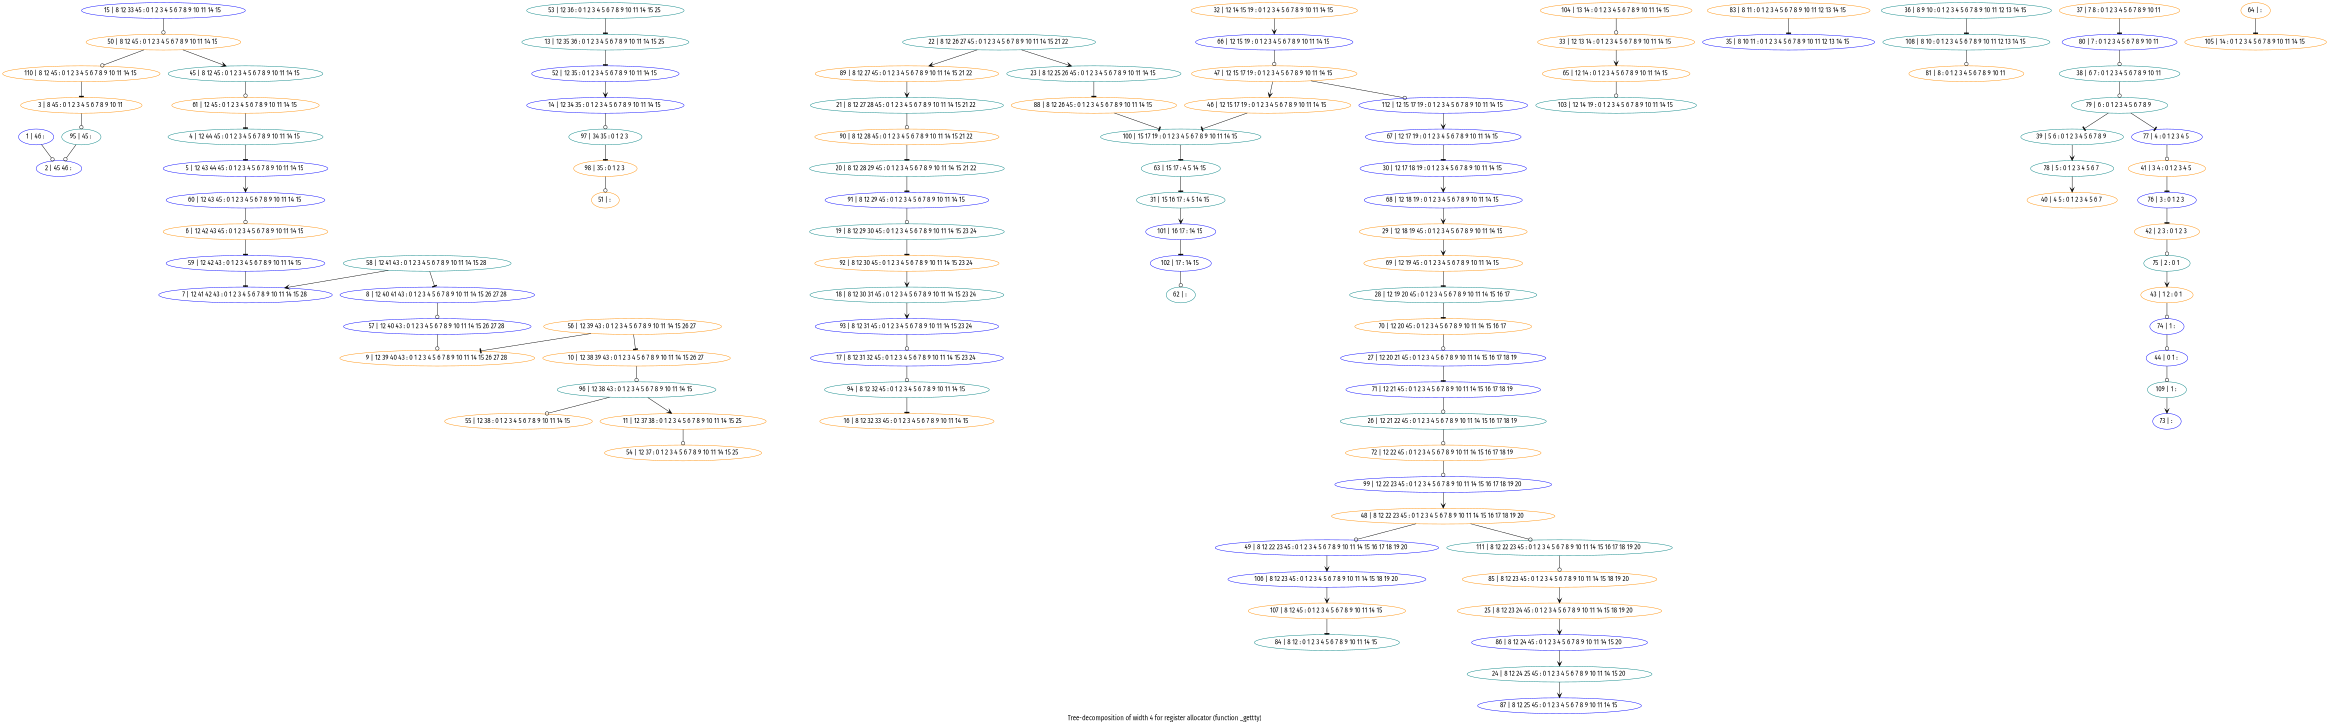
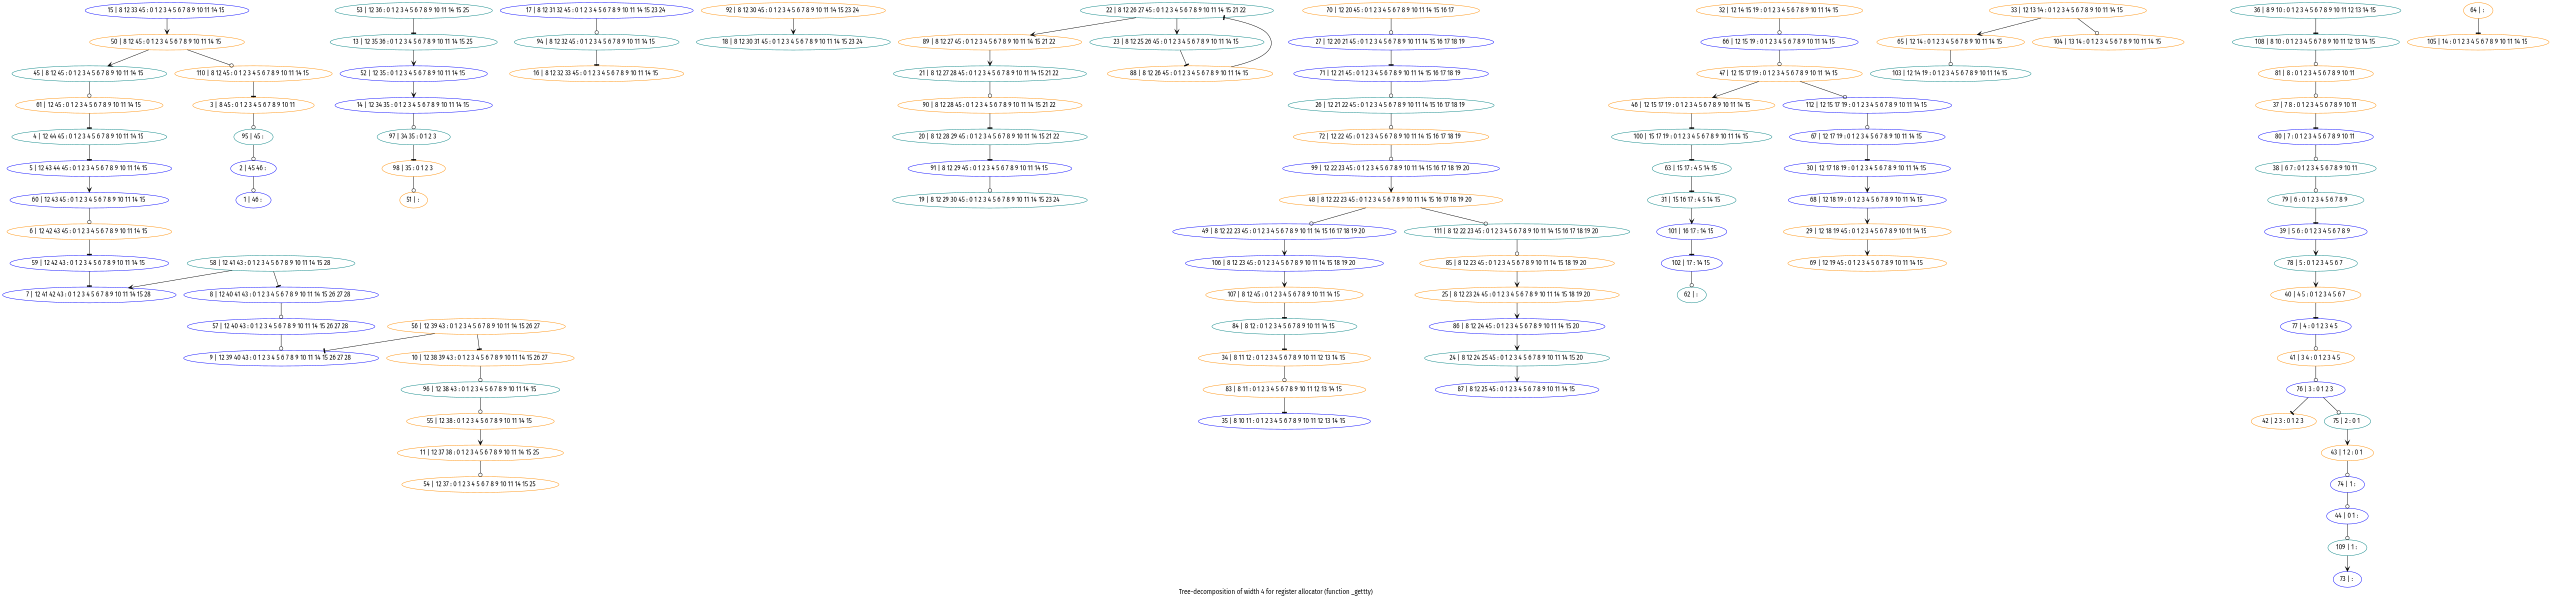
edge "32 | 12 14 15 19 : 0 1 2 3 4 5 6 7 8 9 10 11 14 15" -> "66 | 12 15 19 : 0 1 2 3 4 5 6 7 8 9 10 11 14 15": arrowhead vee -> odot
edge "15 | 8 12 33 45 : 0 1 2 3 4 5 6 7 8 9 10 11 14 15" -> "50 | 8 12 45 : 0 1 2 3 4 5 6 7 8 9 10 11 14 15": arrowhead odot -> vee
edge "104 | 13 14 : 0 1 2 3 4 5 6 7 8 9 10 11 14 15" -> "33 | 12 13 14 : 0 1 2 3 4 5 6 7 8 9 10 11 14 15": reversed
edge "13 | 12 35 36 : 0 1 2 3 4 5 6 7 8 9 10 11 14 15 25" -> "52 | 12 35 : 0 1 2 3 4 5 6 7 8 9 10 11 14 15": arrowhead tee -> vee
edge "81 | 8 : 0 1 2 3 4 5 6 7 8 9 10 11" -> "37 | 7 8 : 0 1 2 3 4 5 6 7 8 9 10 11": added
edge "112 | 12 15 17 19 : 0 1 2 3 4 5 6 7 8 9 10 11 14 15" -> "67 | 12 17 19 : 0 1 2 3 4 5 6 7 8 9 10 11 14 15": arrowhead vee -> odot
edge "88 | 8 12 26 45 : 0 1 2 3 4 5 6 7 8 9 10 11 14 15" -> "100 | 15 17 19 : 0 1 2 3 4 5 6 7 8 9 10 11 14 15": now "88 | 8 12 26 45 : 0 1 2 3 4 5 6 7 8 9 10 11 14 15" -> "22 | 8 12 26 27 45 : 0 1 2 3 4 5 6 7 8 9 10 11 14 15 21 22"
edge "79 | 6 : 0 1 2 3 4 5 6 7 8 9" -> "77 | 4 : 0 1 2 3 4 5": now "40 | 4 5 : 0 1 2 3 4 5 6 7" -> "77 | 4 : 0 1 2 3 4 5"
node "39 | 5 6 : 0 1 2 3 4 5 6 7 8 9": color teal -> blue
edge "1 | 46 :" -> "2 | 45 46 :": reversed
edge "41 | 3 4 : 0 1 2 3 4 5" -> "76 | 3 : 0 1 2 3": arrowhead tee -> odot
edge "19 | 8 12 29 30 45 : 0 1 2 3 4 5 6 7 8 9 10 11 14 15 23 24" -> "92 | 8 12 30 45 : 0 1 2 3 4 5 6 7 8 9 10 11 14 15 23 24": removed
edge "42 | 2 3 : 0 1 2 3" -> "75 | 2 : 0 1": now "76 | 3 : 0 1 2 3" -> "75 | 2 : 0 1"
node "28 | 12 19 20 45 : 0 1 2 3 4 5 6 7 8 9 10 11 14 15 16 17": removed
node "93 | 8 12 31 45 : 0 1 2 3 4 5 6 7 8 9 10 11 14 15 23 24": removed
node "9 | 12 39 40 43 : 0 1 2 3 4 5 6 7 8 9 10 11 14 15 26 27 28": color darkorange -> blue
node "34 | 8 11 12 : 0 1 2 3 4 5 6 7 8 9 10 11 12 13 14 15": added
edge "96 | 12 38 43 : 0 1 2 3 4 5 6 7 8 9 10 11 14 15" -> "11 | 12 37 38 : 0 1 2 3 4 5 6 7 8 9 10 11 14 15 25": now "55 | 12 38 : 0 1 2 3 4 5 6 7 8 9 10 11 14 15" -> "11 | 12 37 38 : 0 1 2 3 4 5 6 7 8 9 10 11 14 15 25"
